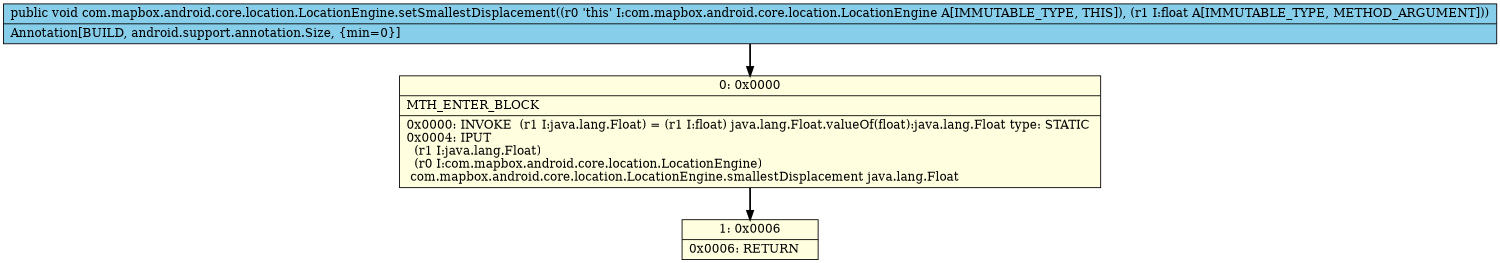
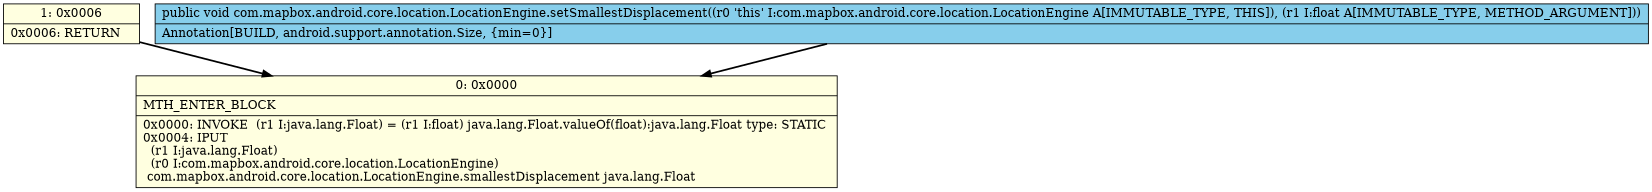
edge "0: 0x0000" -> "1: 0x0006": reversed
